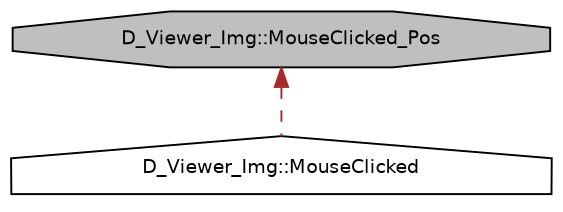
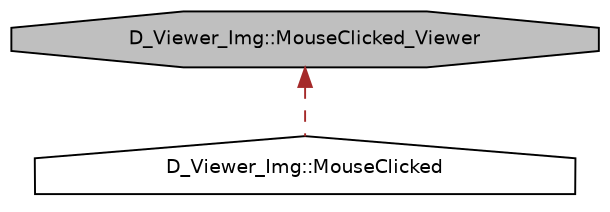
node "D_Viewer_Img::MouseClicked_Pos": label "D_Viewer_Img::MouseClicked_Pos" -> "D_Viewer_Img::MouseClicked_Viewer"
